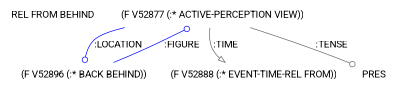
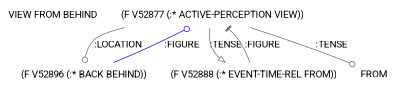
node "REL FROM BEHIND": label "REL FROM BEHIND" -> "VIEW FROM BEHIND"
edge "(F V52877 (:* ACTIVE-PERCEPTION VIEW))" -> "(F V52896 (:* BACK BEHIND))": color blue -> gray40
edge "(F V52877 (:* ACTIVE-PERCEPTION VIEW))" -> "(F V52888 (:* EVENT-TIME-REL FROM))": label ":TIME" -> ":TENSE"
edge "(F V52888 (:* EVENT-TIME-REL FROM))" -> "(F V52877 (:* ACTIVE-PERCEPTION VIEW))": added, label ":FIGURE"
node "PRES": label "PRES" -> "FROM"
